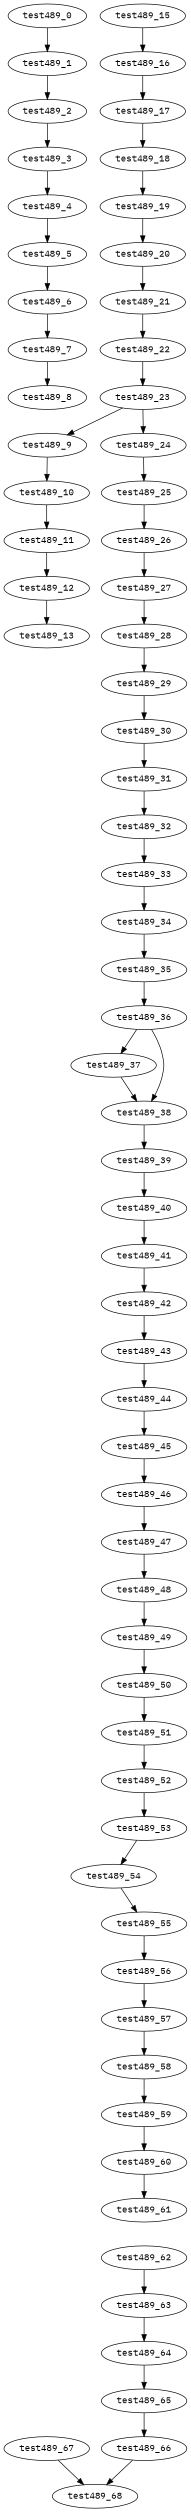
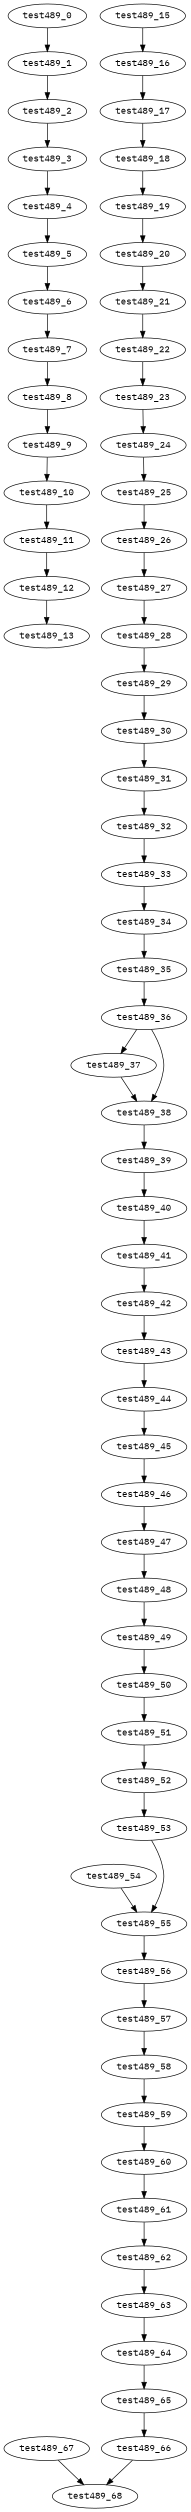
edge "test489_23" -> "test489_9": now "test489_8" -> "test489_9"
edge "test489_53" -> "test489_54": now "test489_53" -> "test489_55"
edge "test489_61" -> "test489_62": added
